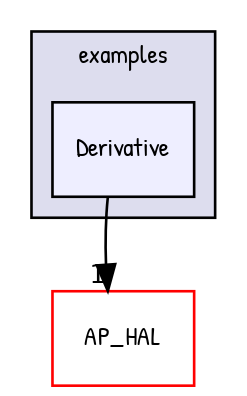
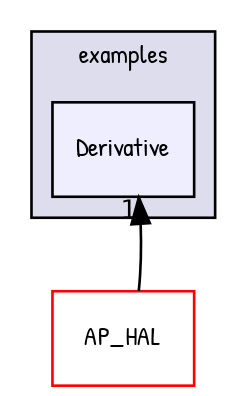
edge "Derivative" -> "AP_HAL": reversed
